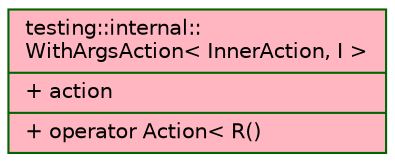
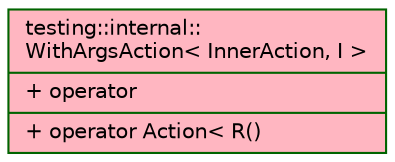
node "testing::internal::": text "+ action" -> "+ operator"
